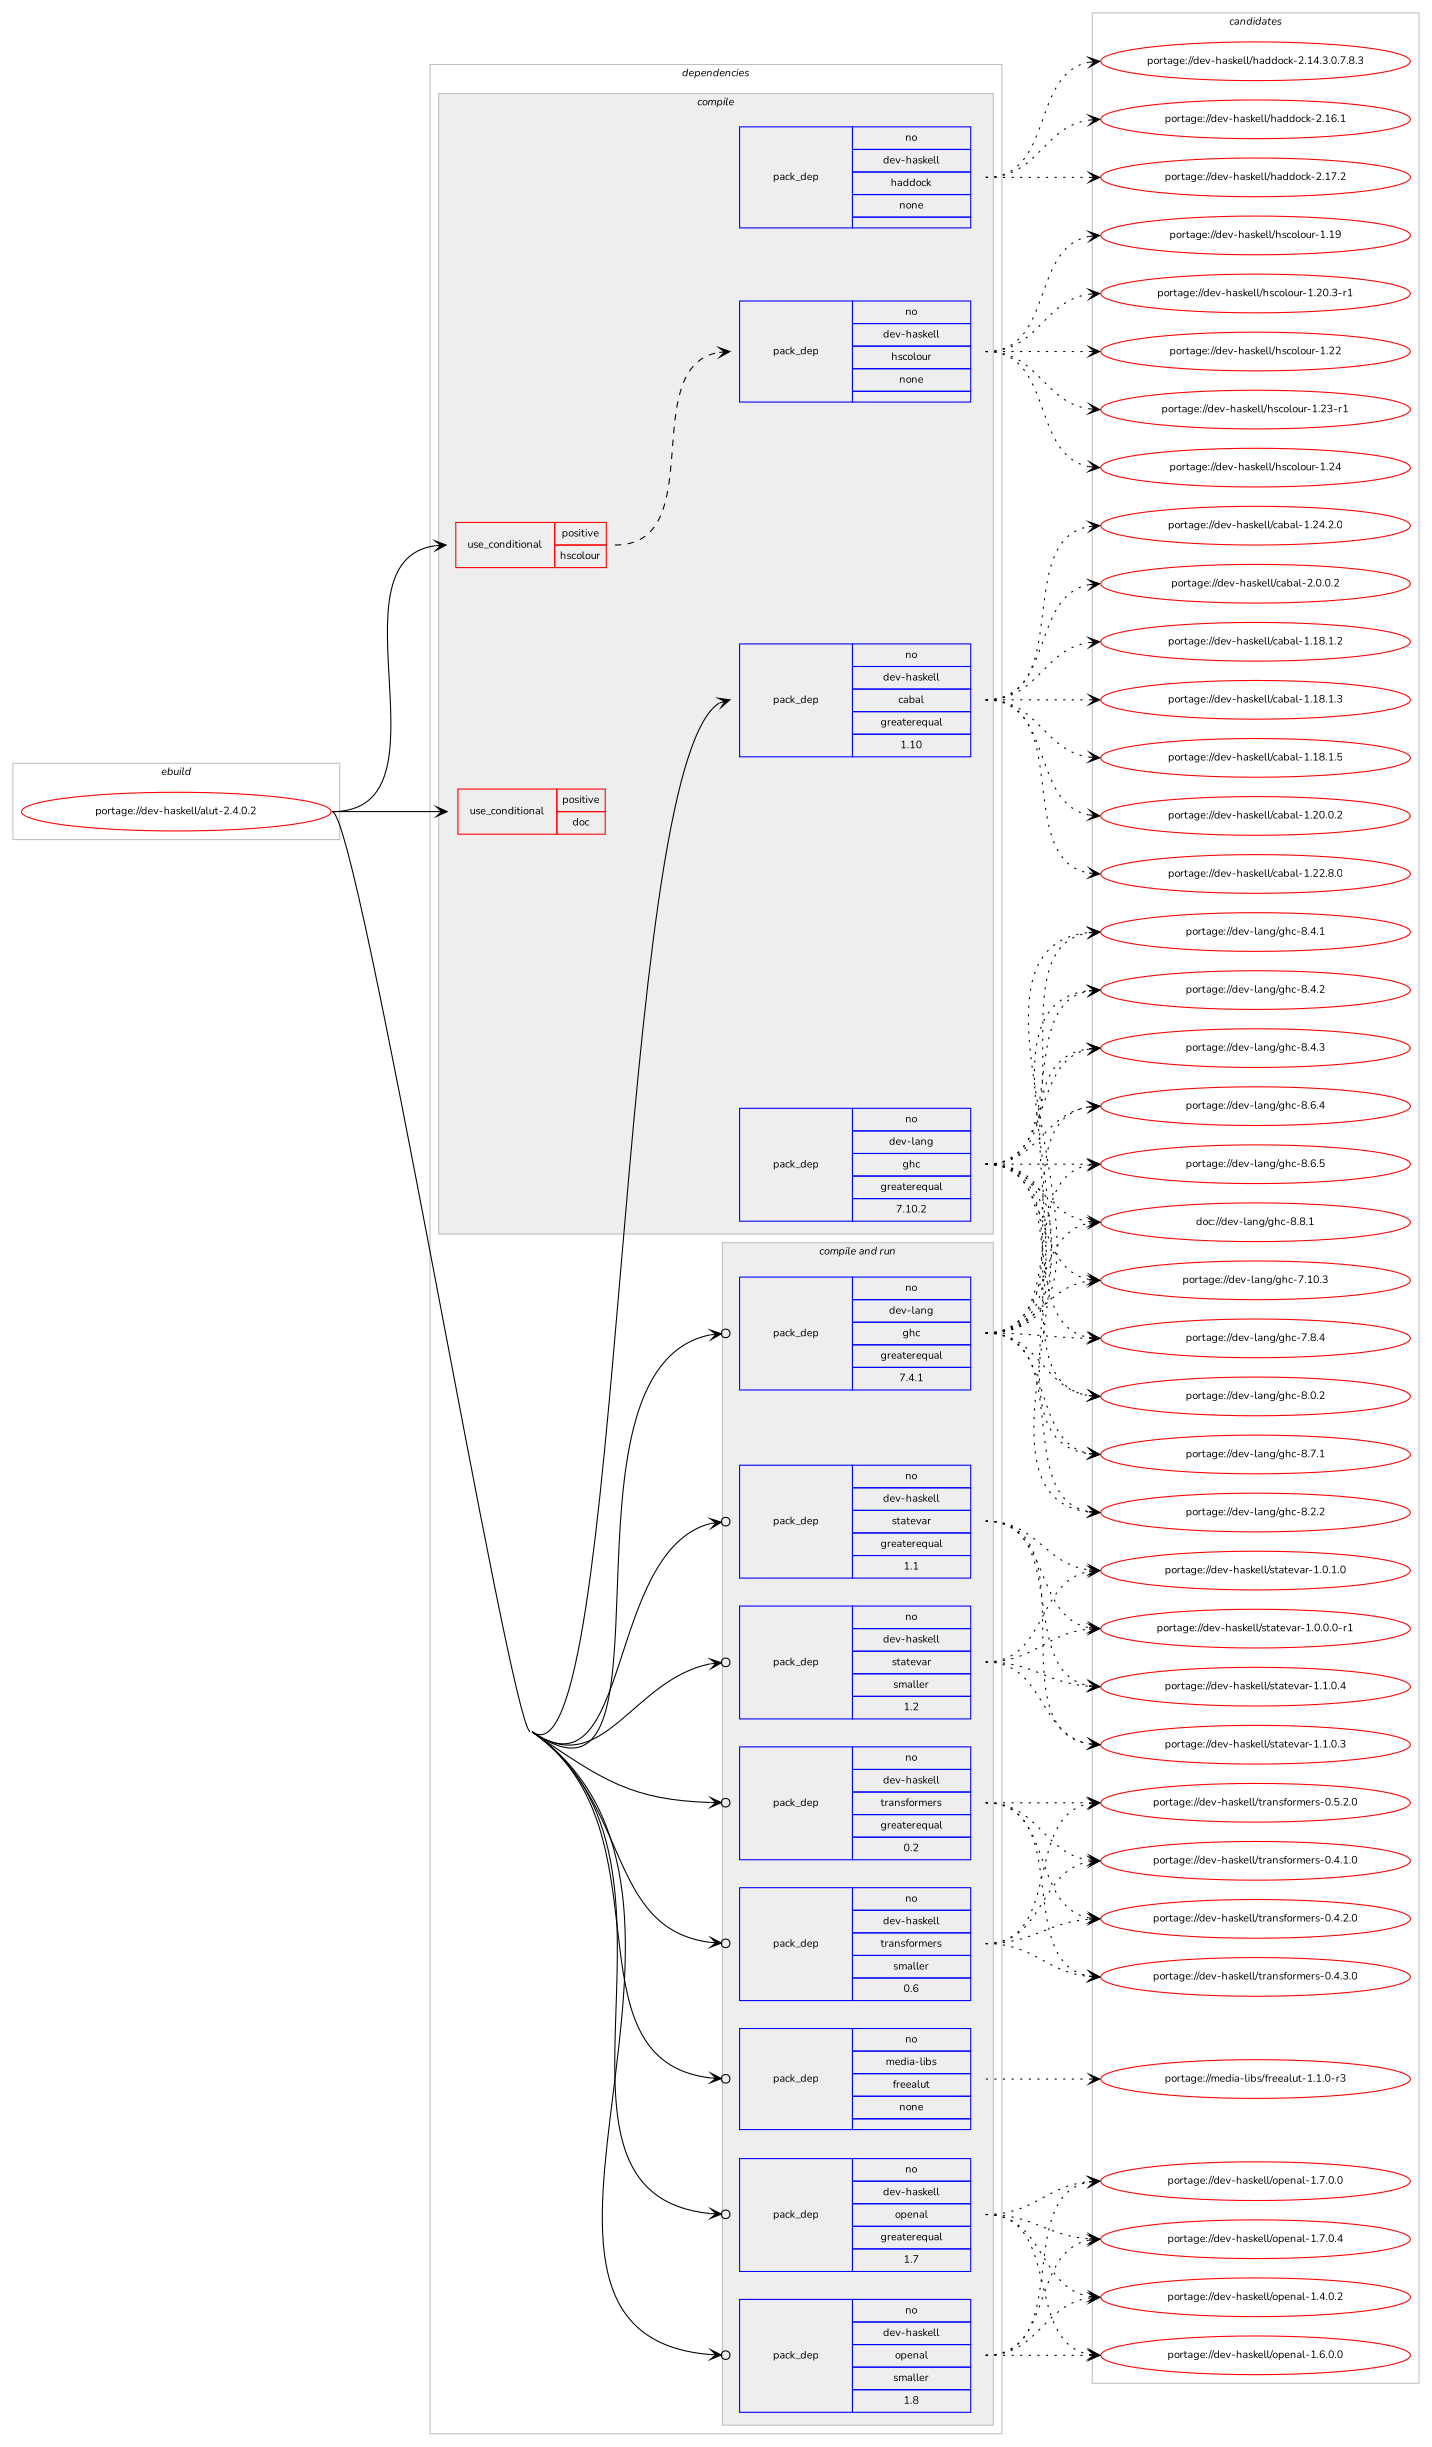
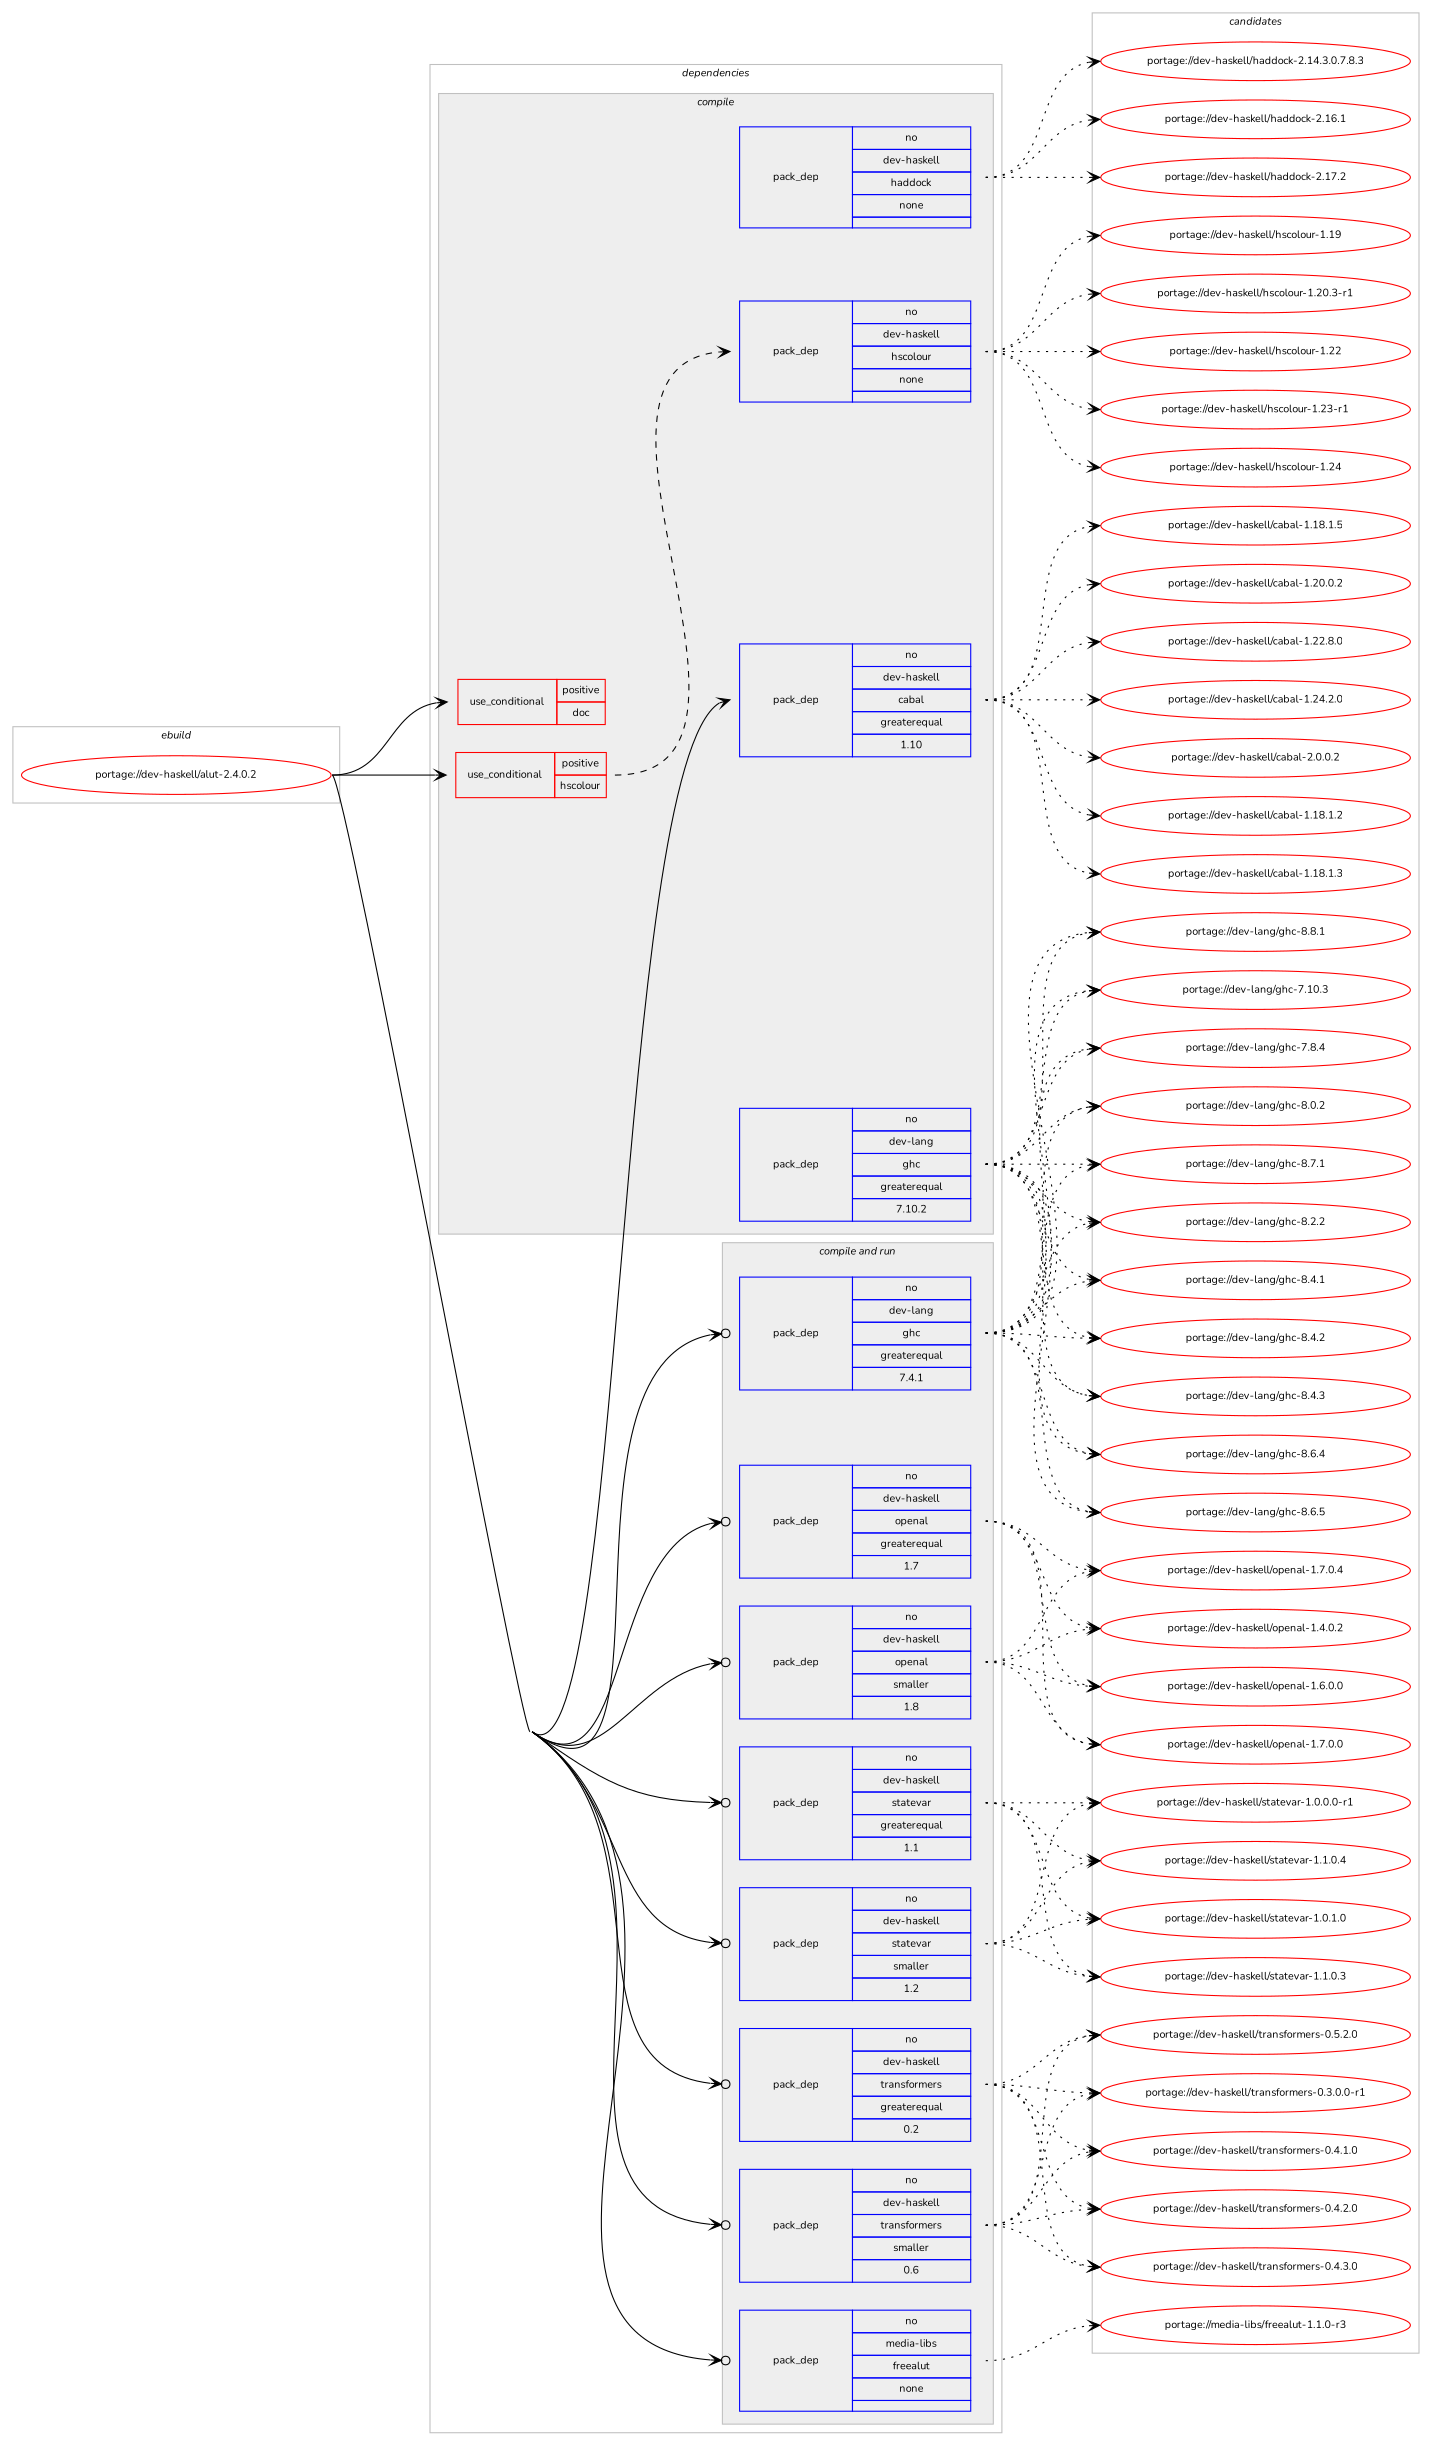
node "doc://dev-lang/ghc-8.8.1": label "doc://dev-lang/ghc-8.8.1" -> "portage://dev-lang/ghc-8.8.1"
node "portage://dev-haskell/transformers-0.3.0.0-r1": added
